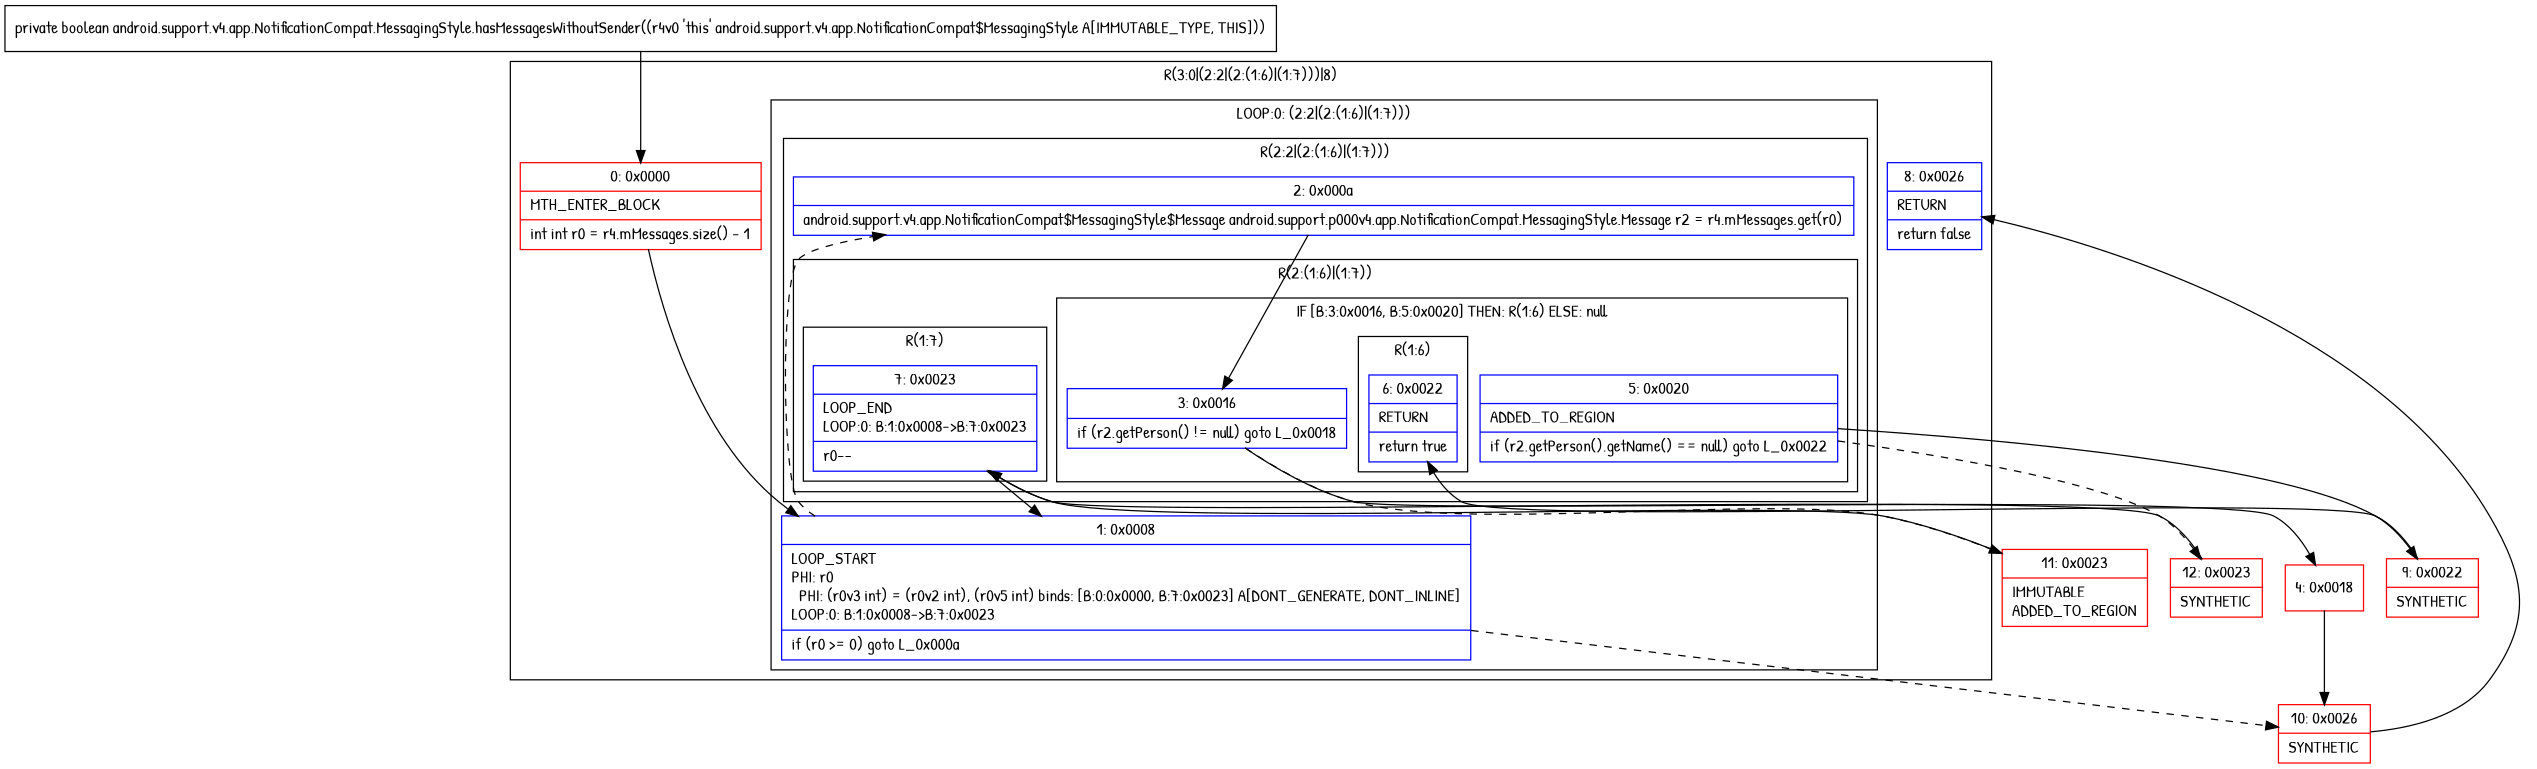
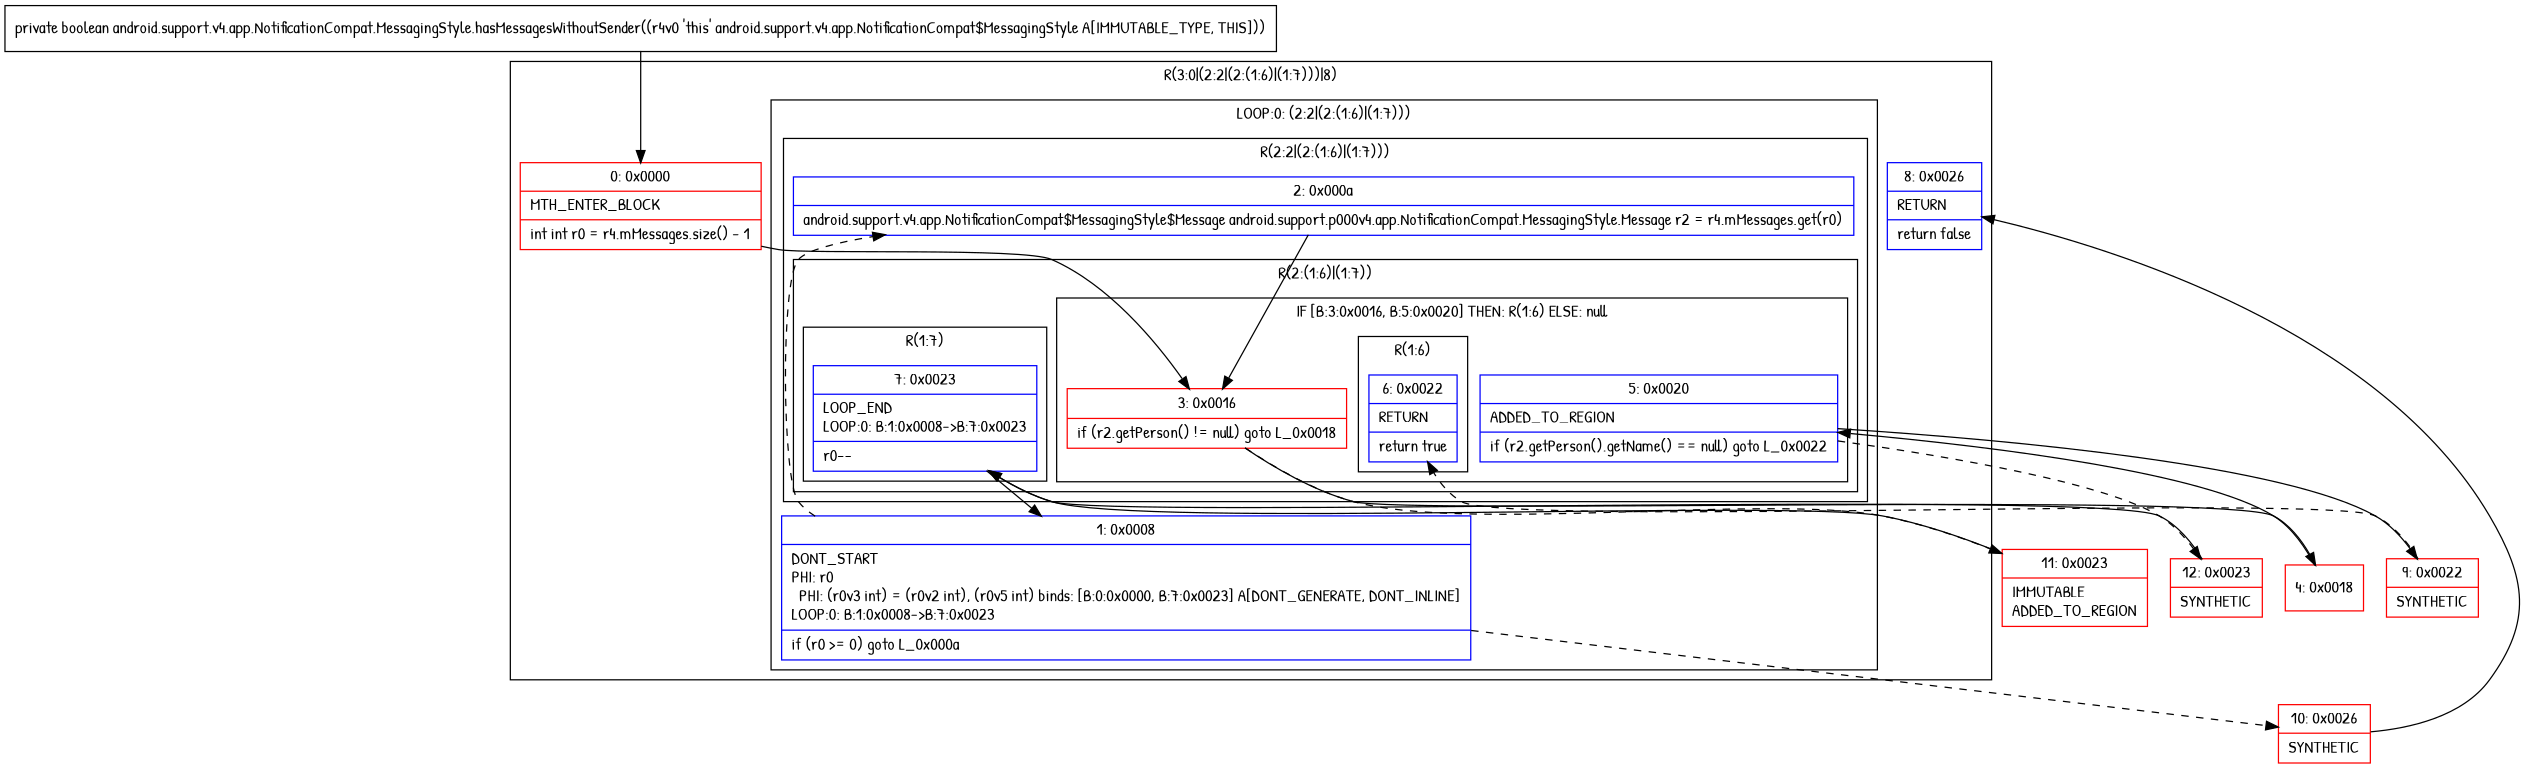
edge "0: 0x0000" -> "1: 0x0008": now "0: 0x0000" -> "3: 0x0016"
node "3: 0x0016": color blue -> red
edge "9: 0x0022" -> "6: 0x0022": style solid -> dashed
node "1: 0x0008": text "LOOP_START" -> "DONT_START"
edge "4: 0x0018" -> "10: 0x0026": now "4: 0x0018" -> "5: 0x0020"
